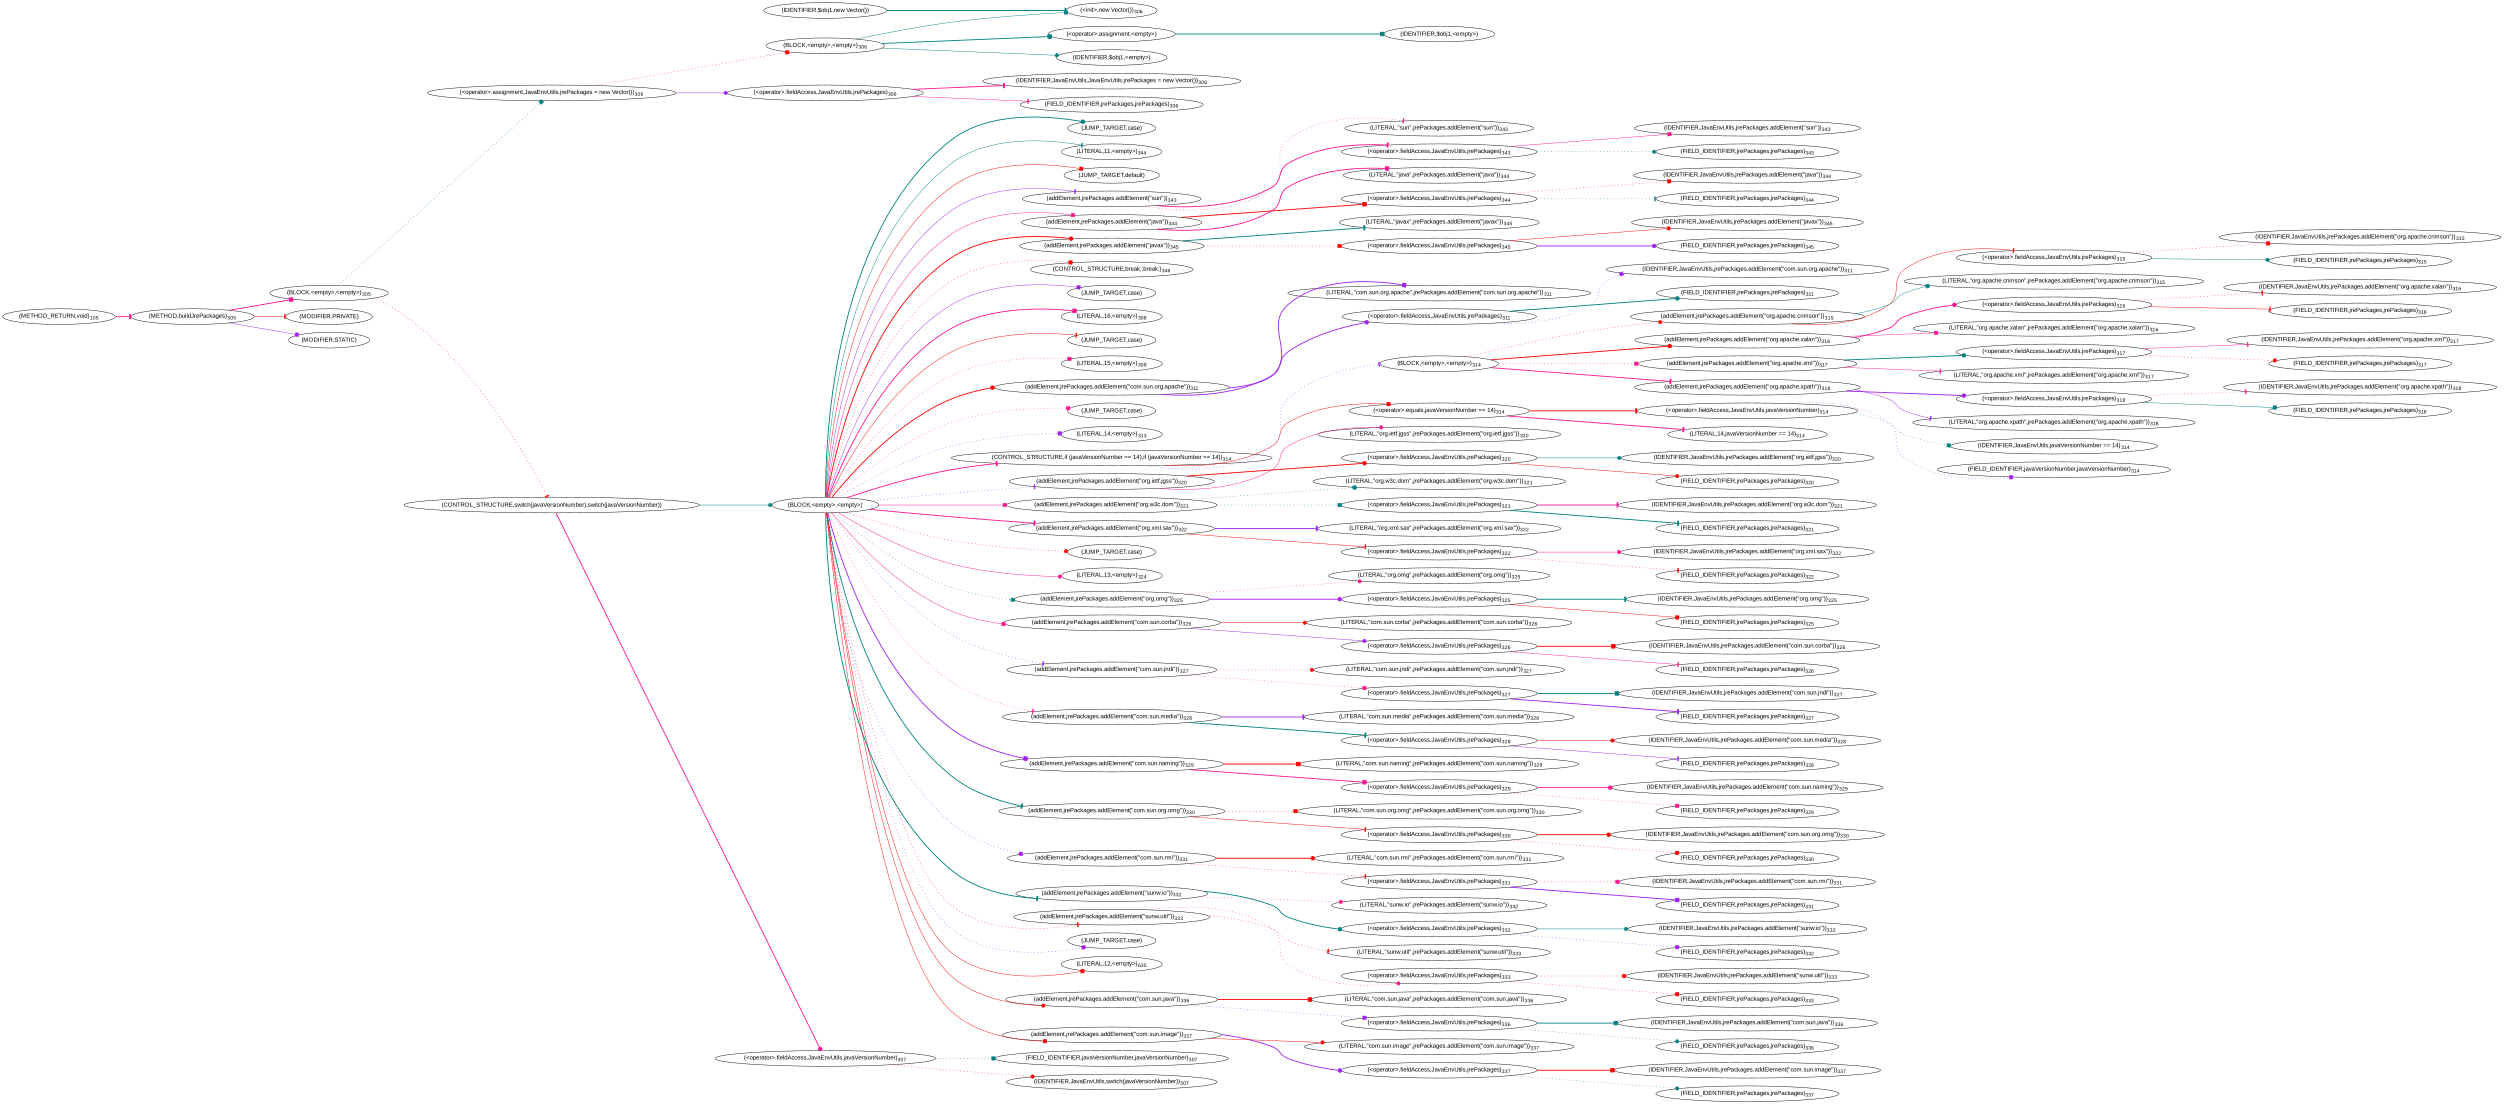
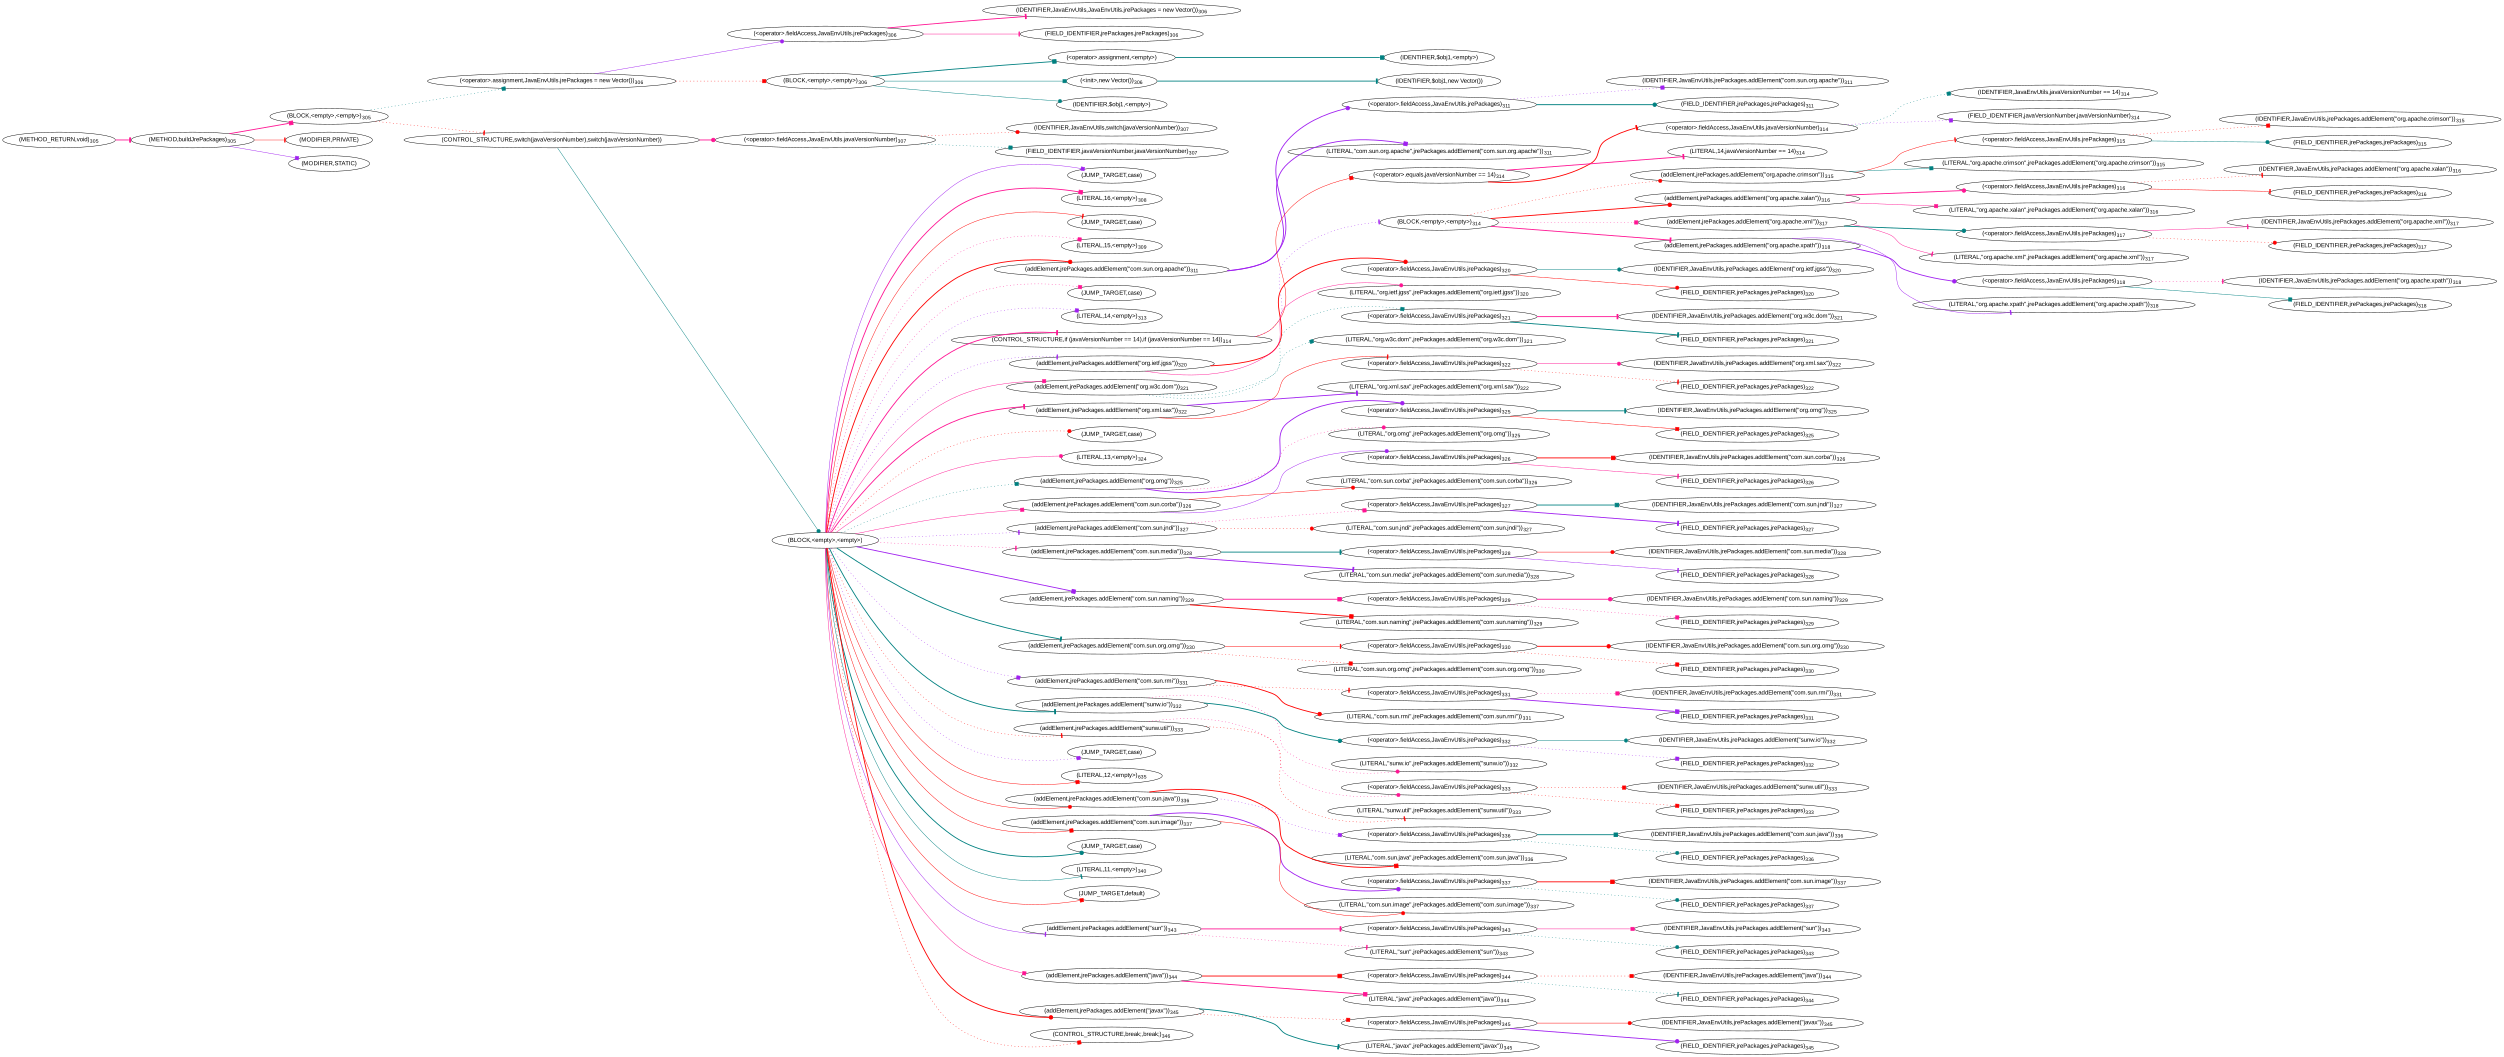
edge "(IDENTIFIER,$obj1,new Vector())" -> "(<init>,new Vector())": reversed
node "(LITERAL,11,<empty>)": text "344" -> "340"
node "(METHOD_RETURN,void)": text "105" -> "305"
